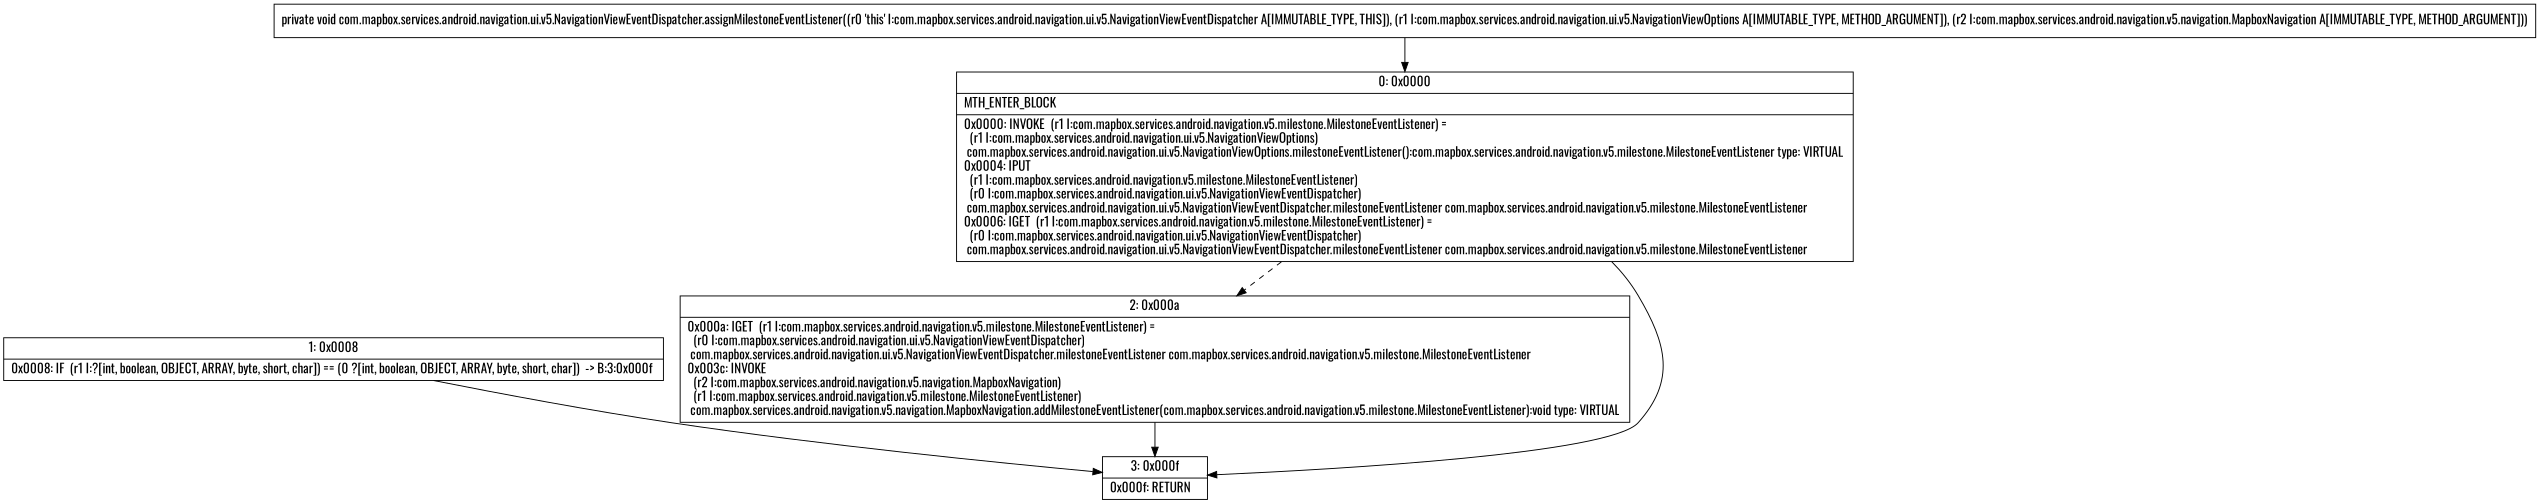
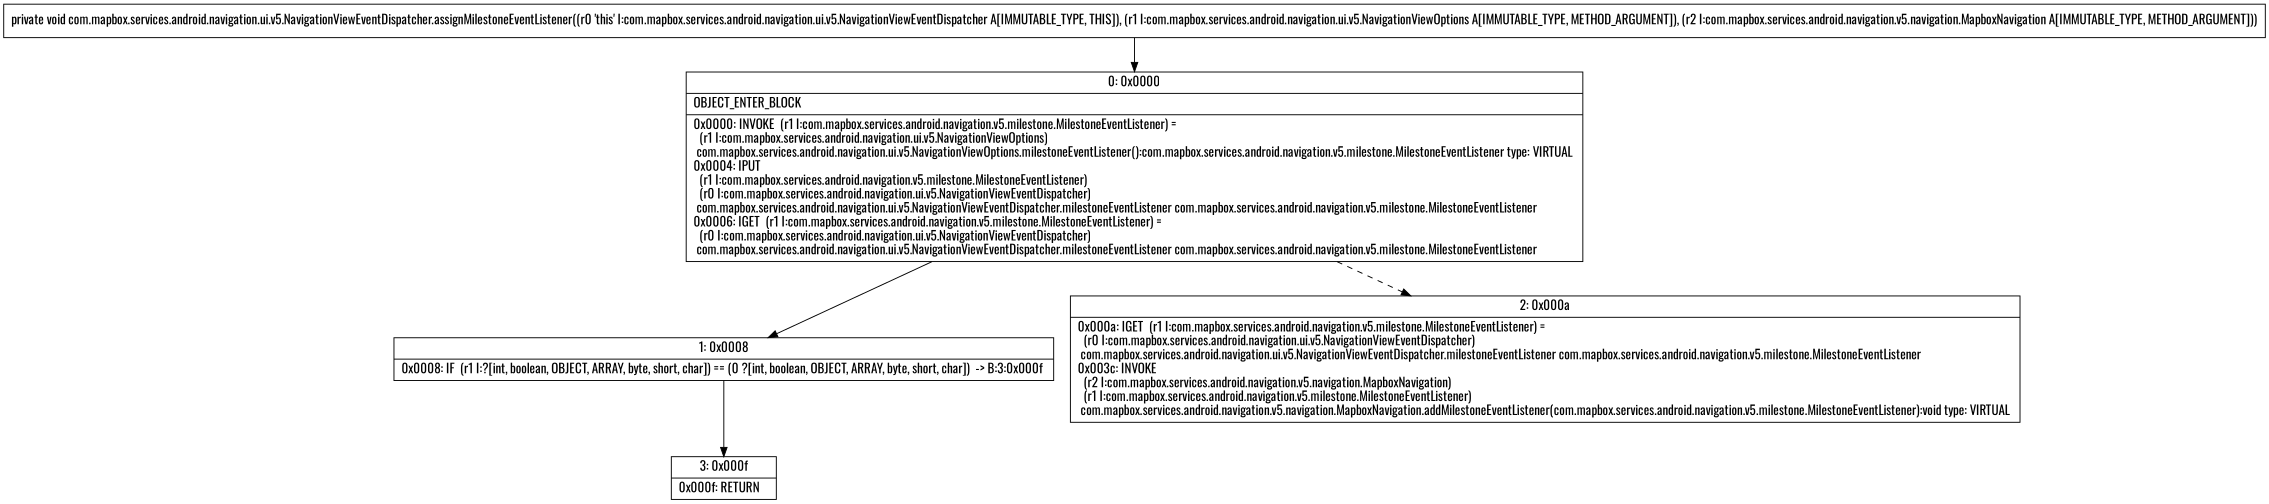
node "0: 0x0000": text "MTH_ENTER_BLOCK" -> "OBJECT_ENTER_BLOCK"
edge "2: 0x000a" -> "3: 0x000f": removed
edge "0: 0x0000" -> "3: 0x000f": now "0: 0x0000" -> "1: 0x0008"
